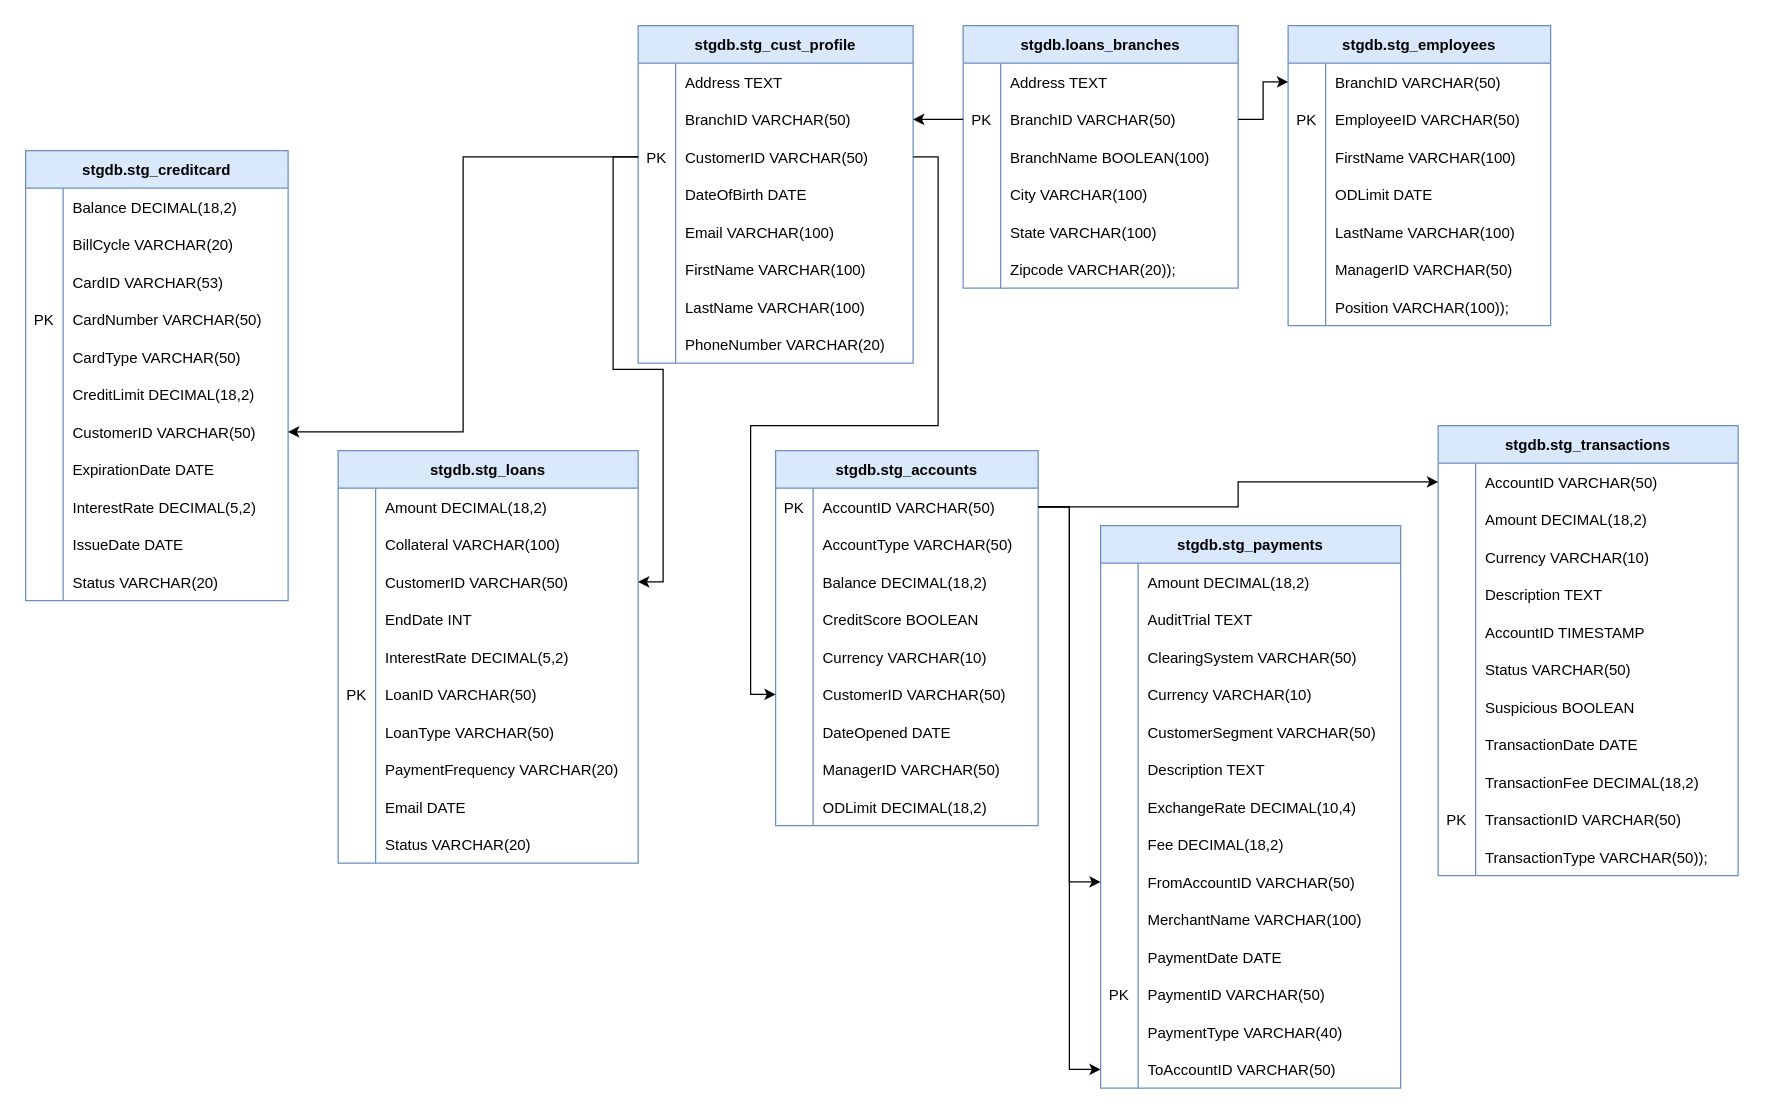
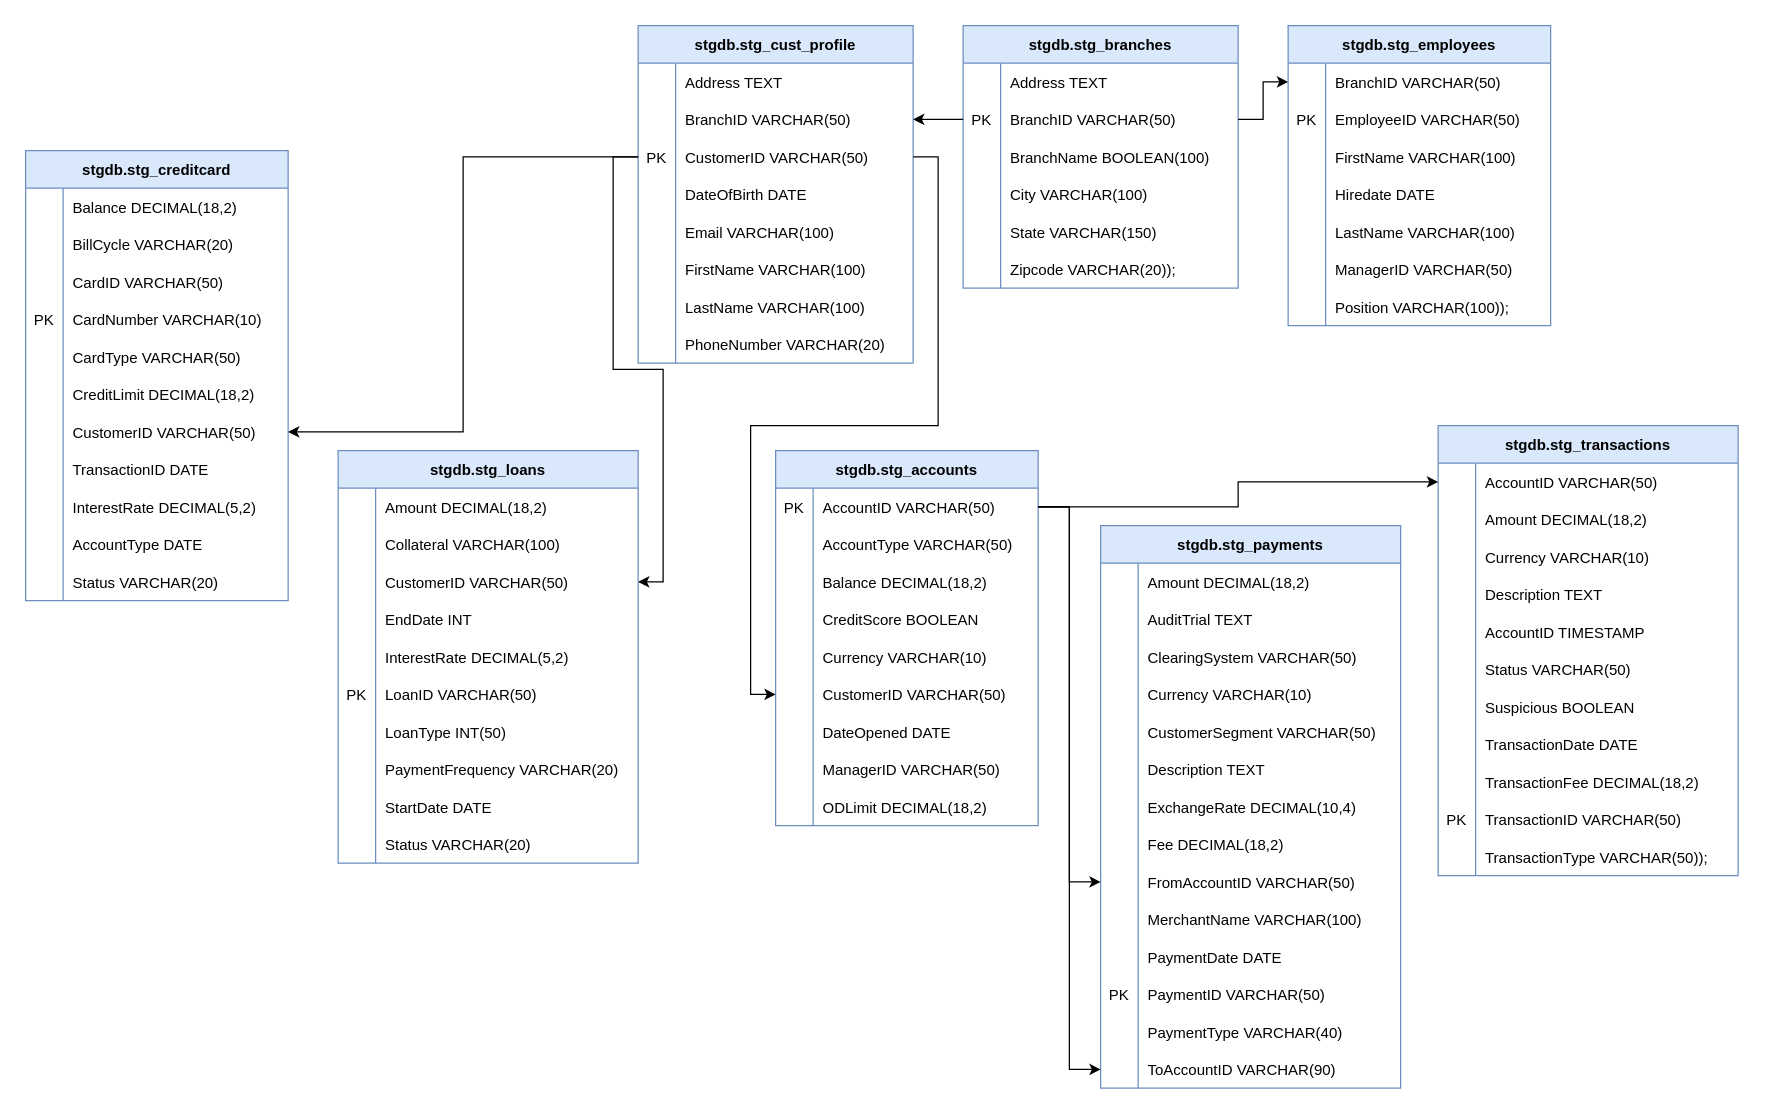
node "stgdb.loans_branches": label "stgdb.loans_branches" -> "stgdb.stg_branches"
node "ODLimit DATE": label "ODLimit DATE" -> "Hiredate DATE"
node "State VARCHAR(100)": label "State VARCHAR(100)" -> "State VARCHAR(150)"
node "CardID VARCHAR(53)": label "CardID VARCHAR(53)" -> "CardID VARCHAR(50)"
node "CardNumber VARCHAR(50)": label "CardNumber VARCHAR(50)" -> "CardNumber VARCHAR(10)"
node "ExpirationDate DATE": label "ExpirationDate DATE" -> "TransactionID DATE"
node "IssueDate DATE": label "IssueDate DATE" -> "AccountType DATE"
node "LoanType VARCHAR(50)": label "LoanType VARCHAR(50)" -> "LoanType INT(50)"
node "Email DATE": label "Email DATE" -> "StartDate DATE"
node "ToAccountID VARCHAR(50)": label "ToAccountID VARCHAR(50)" -> "ToAccountID VARCHAR(90)"
